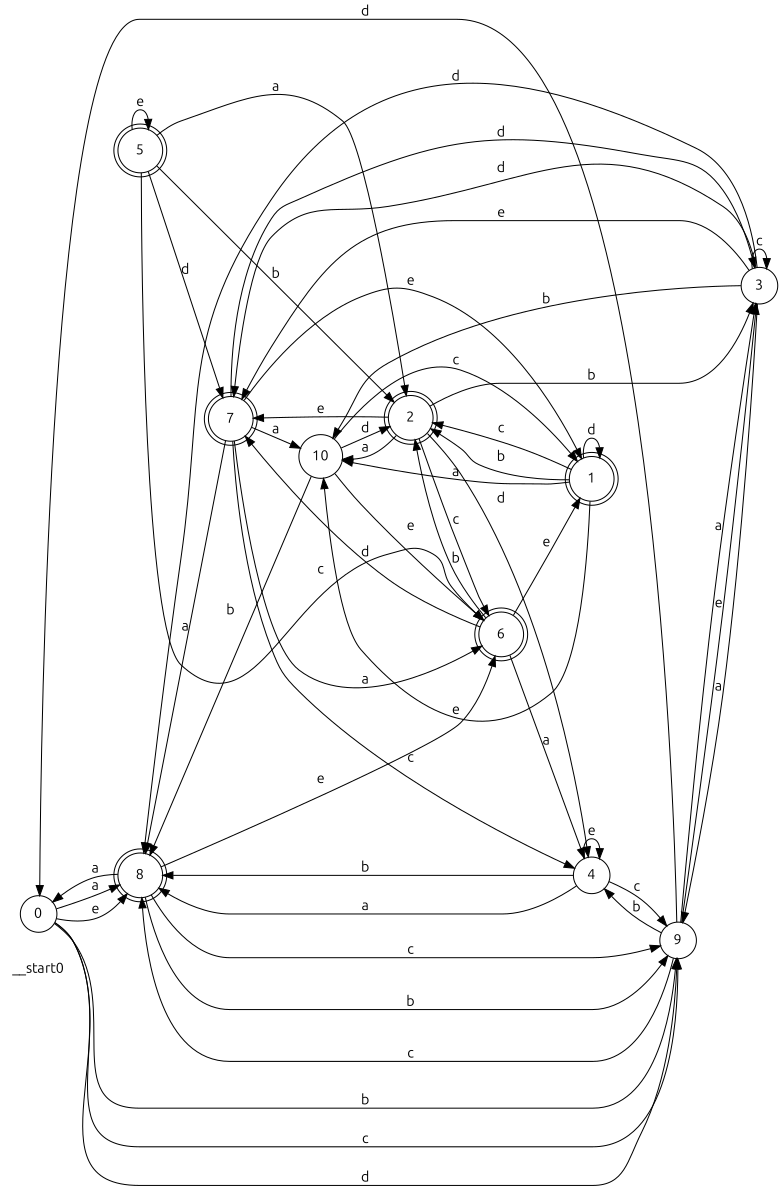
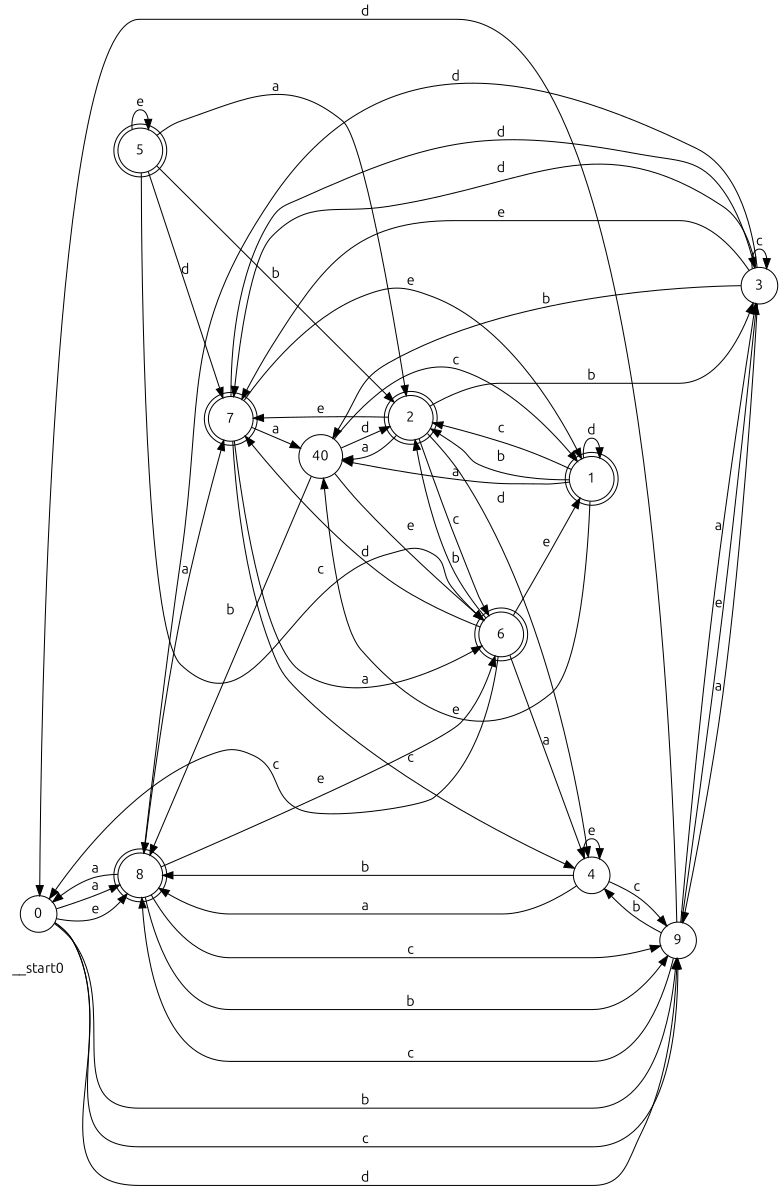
node "10": label "10" -> "40"
edge "7" -> "8": reversed
edge "6" -> "0": added, label "c"
